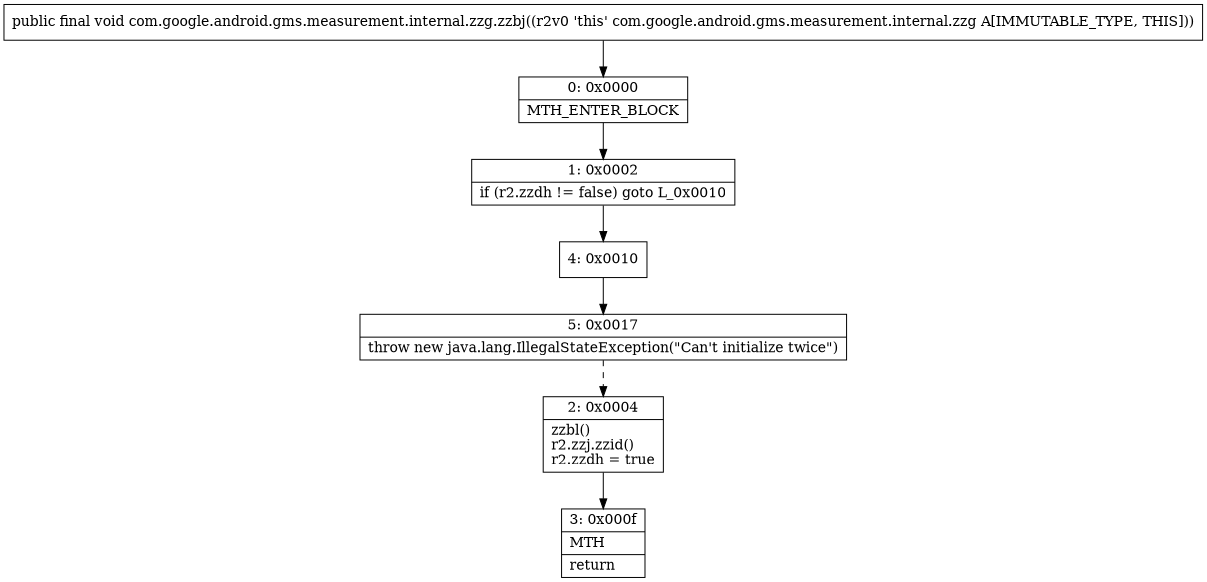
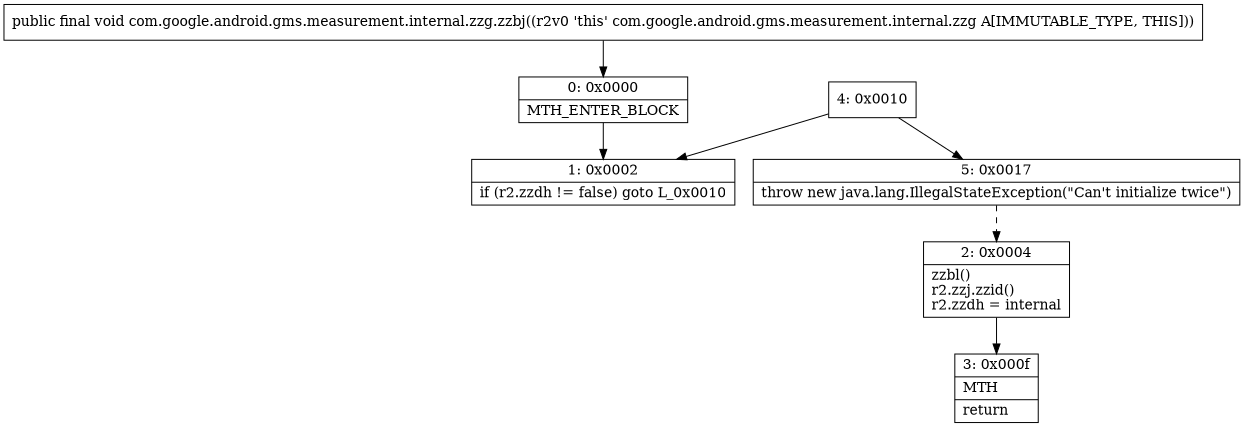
edge "1: 0x0002" -> "4: 0x0010": reversed
node "2: 0x0004": text "r2.zzdh = true" -> "r2.zzdh = internal"
